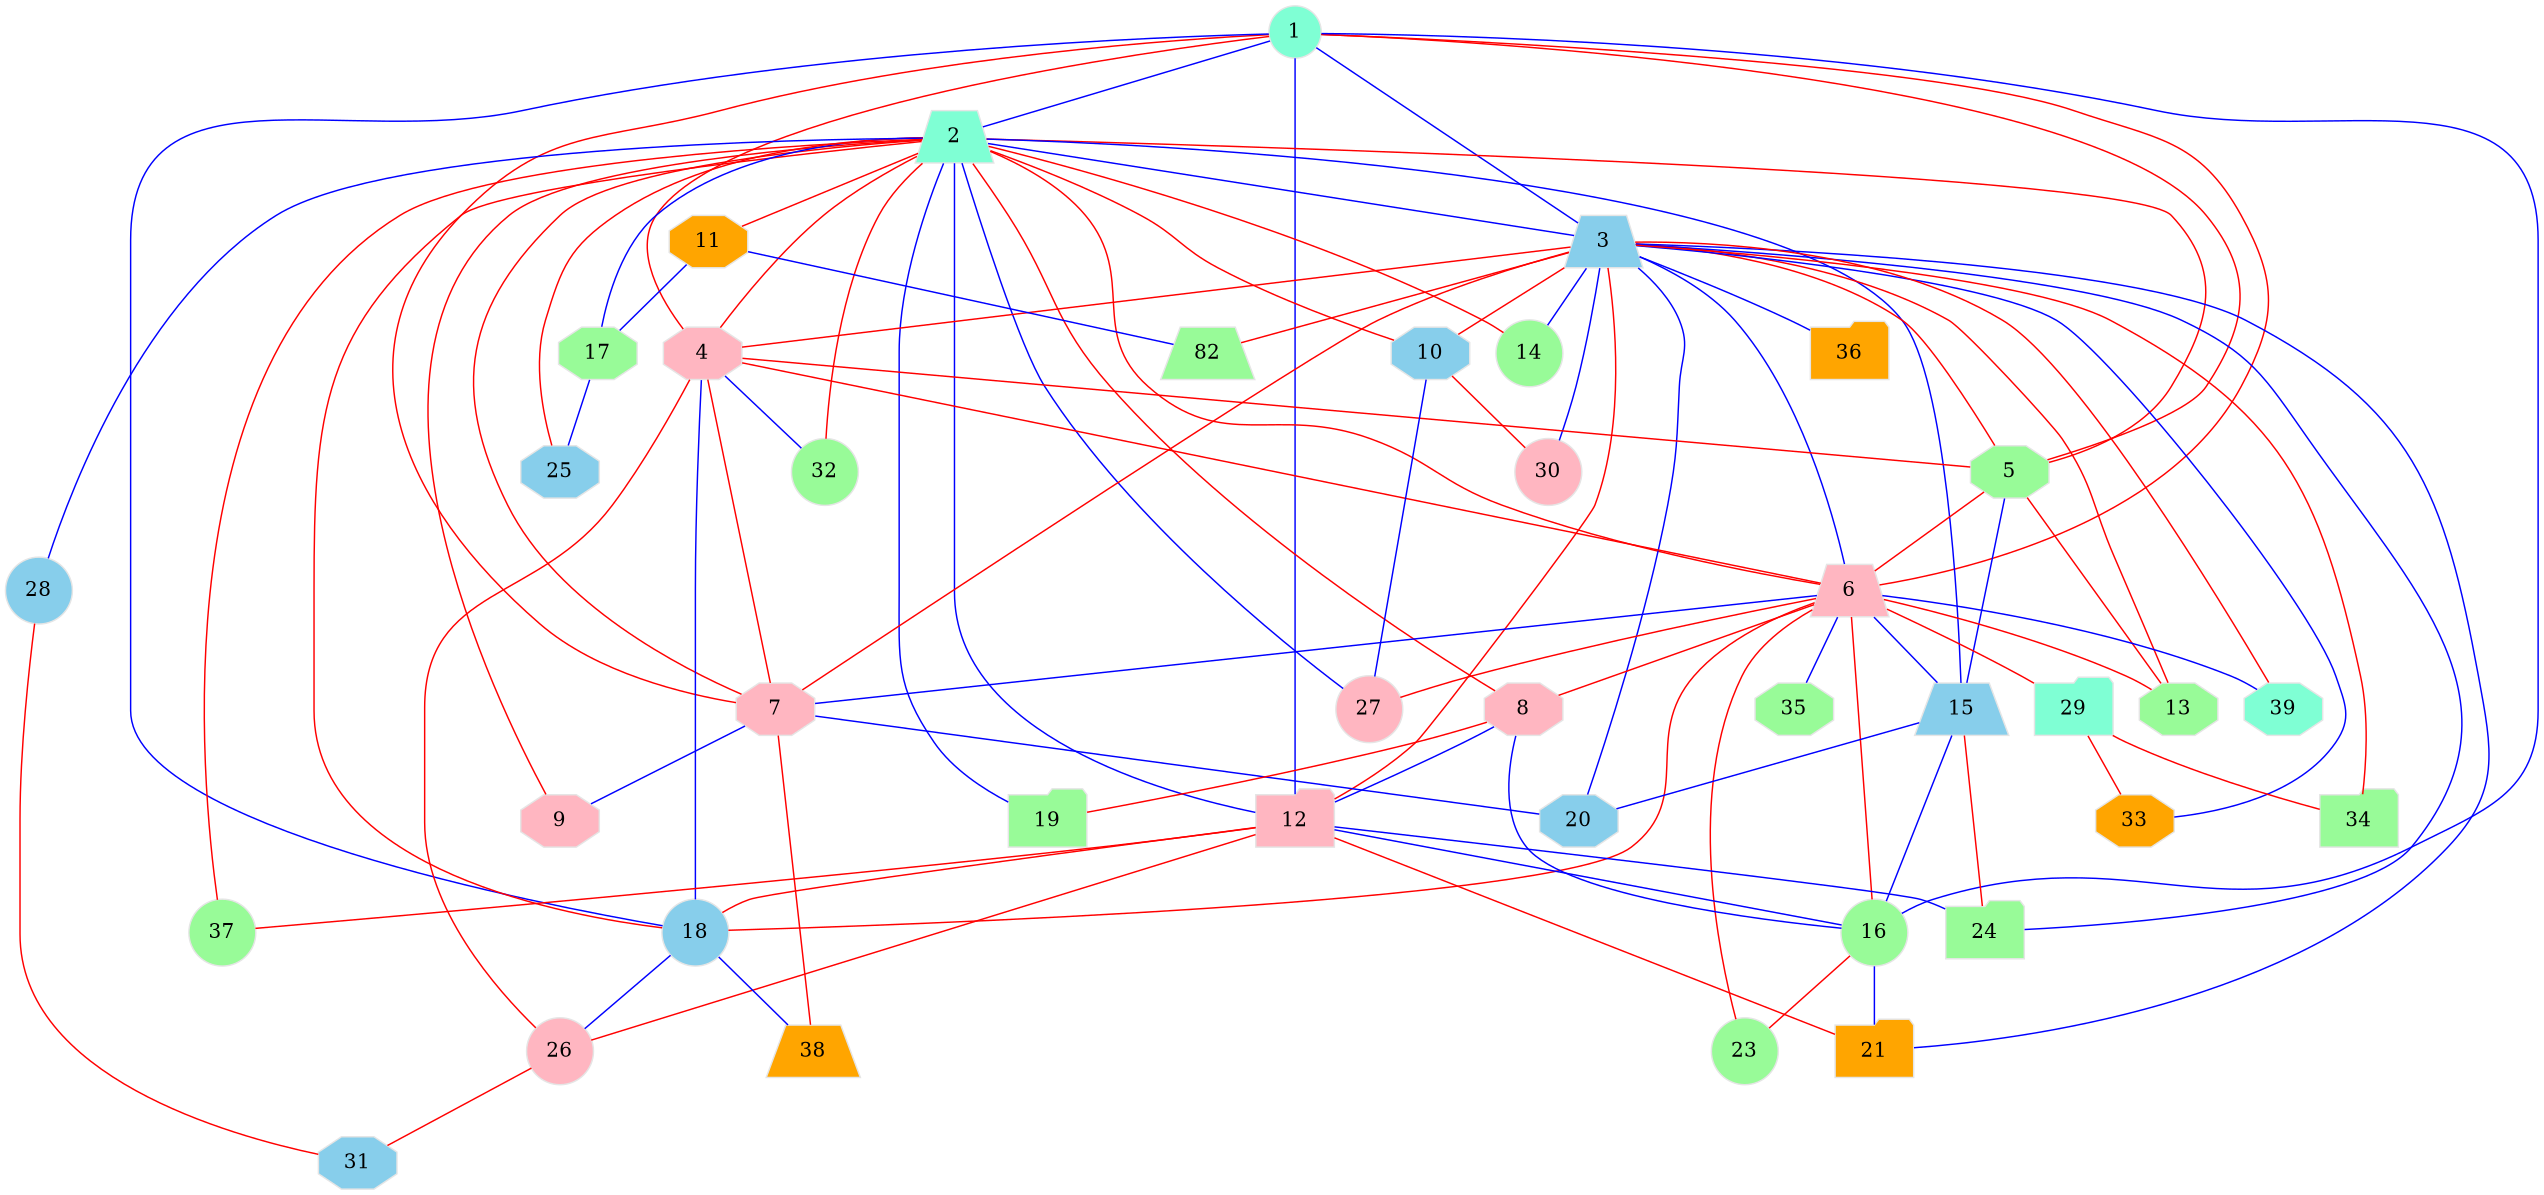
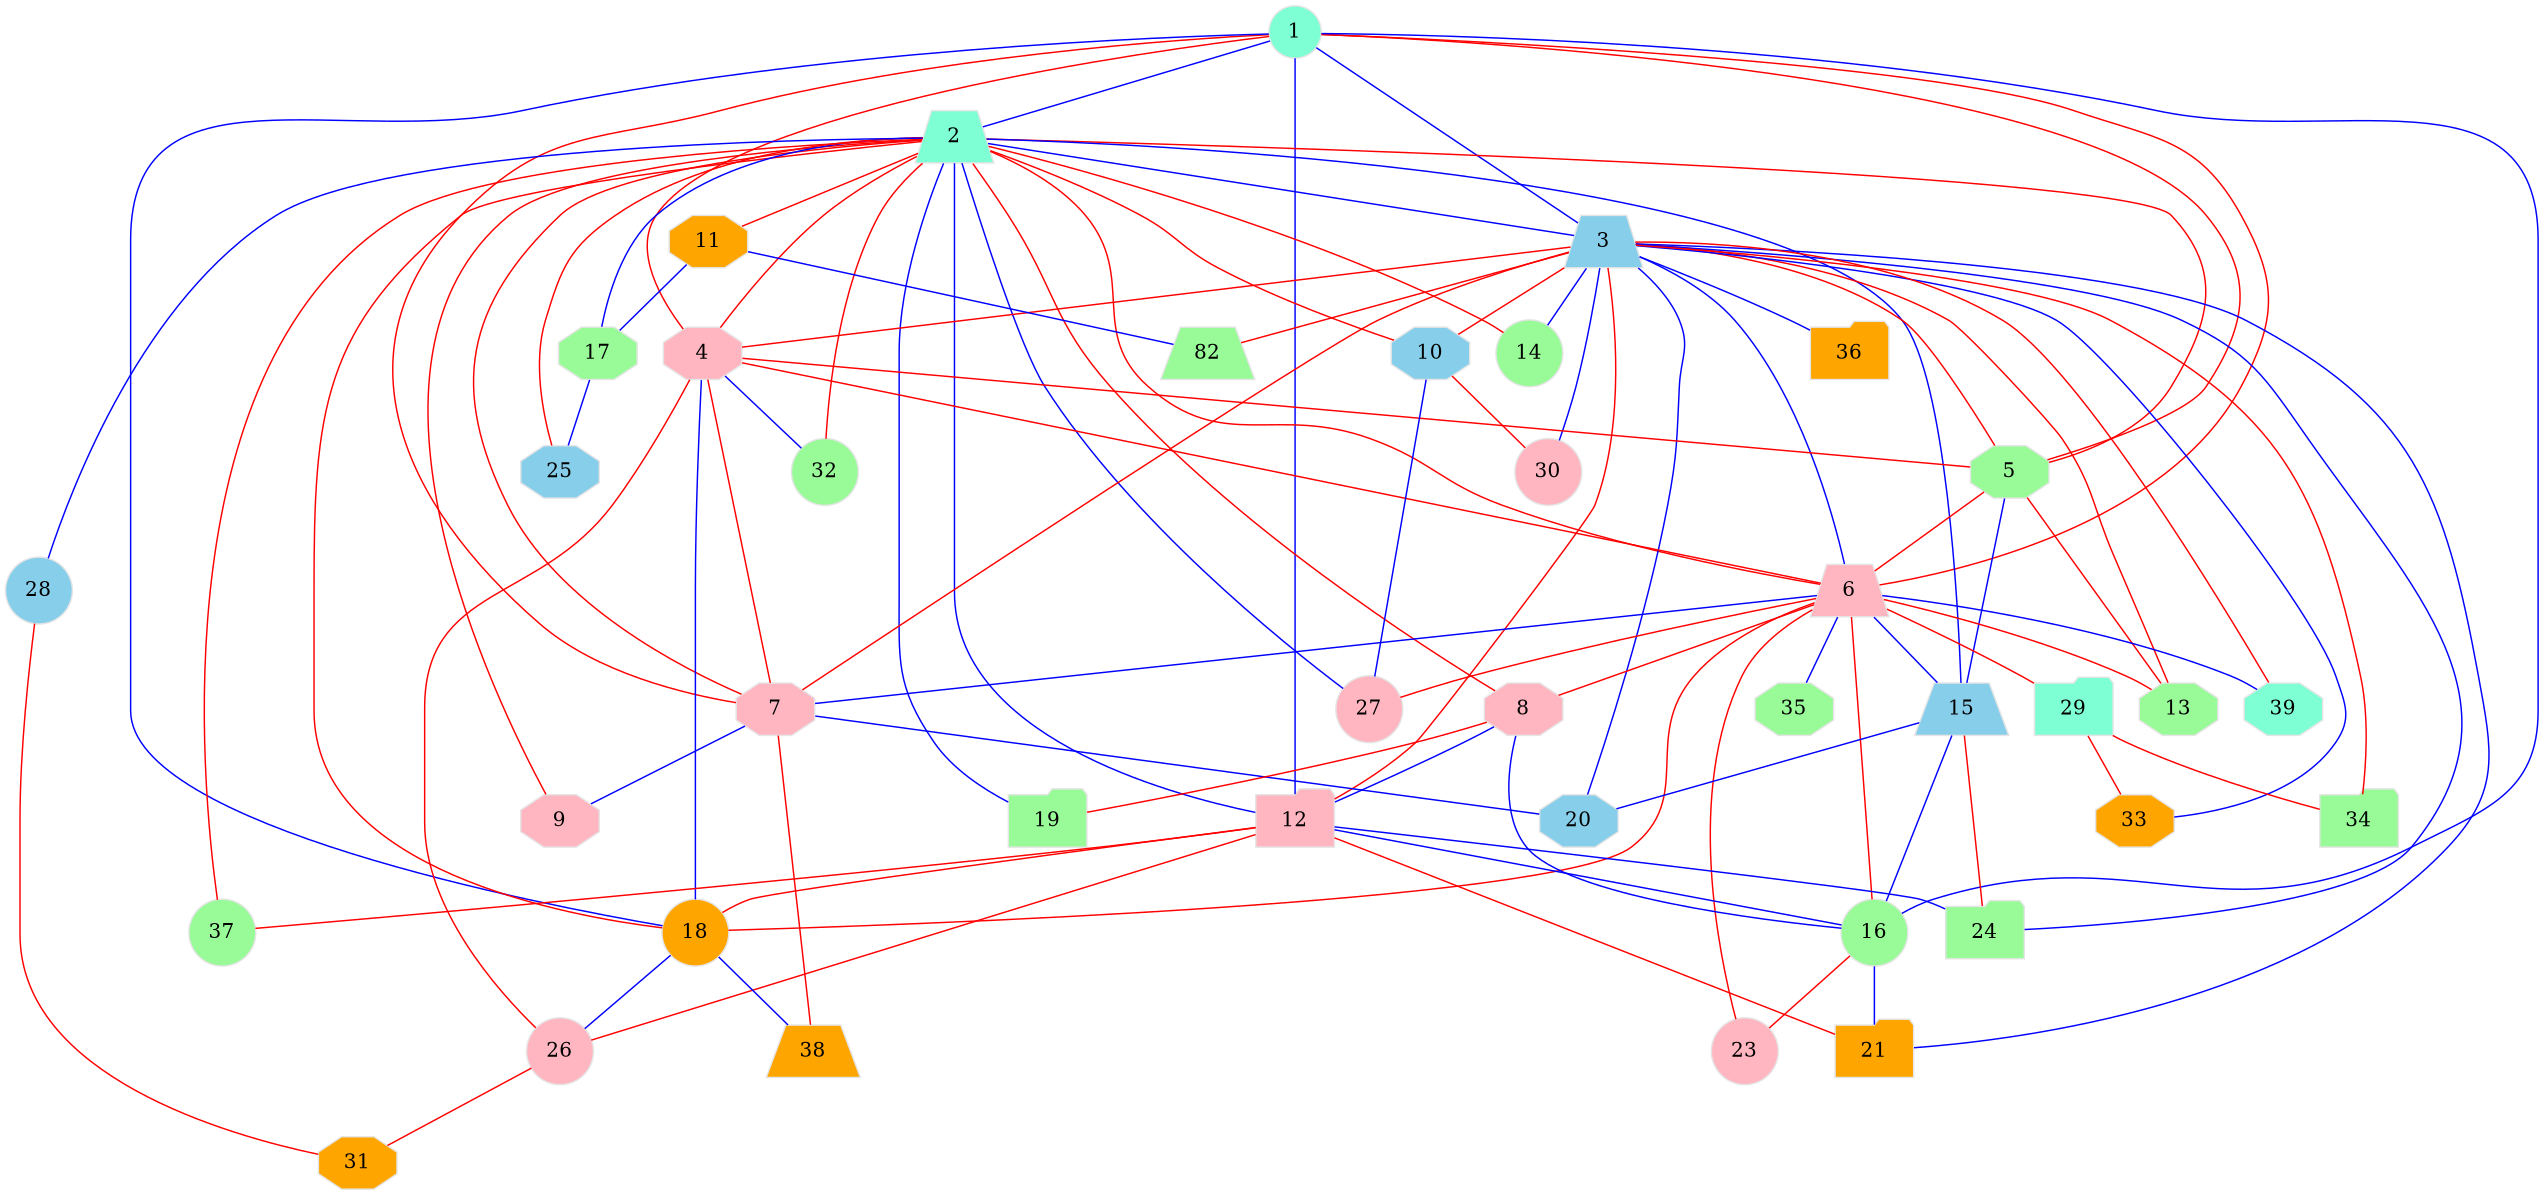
node "18": fillcolor skyblue -> orange
node "23": fillcolor palegreen -> lightpink
node "31": fillcolor skyblue -> orange
